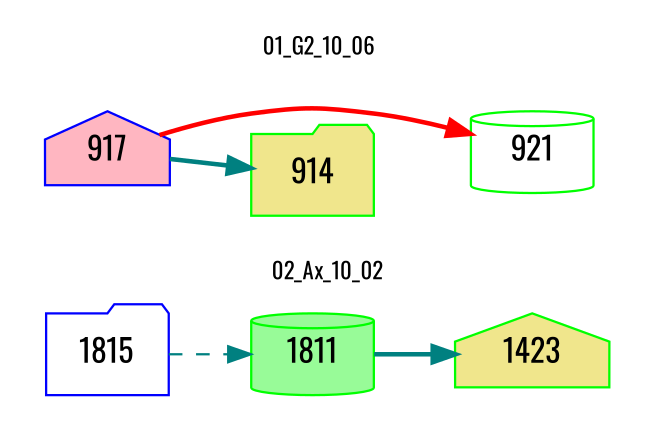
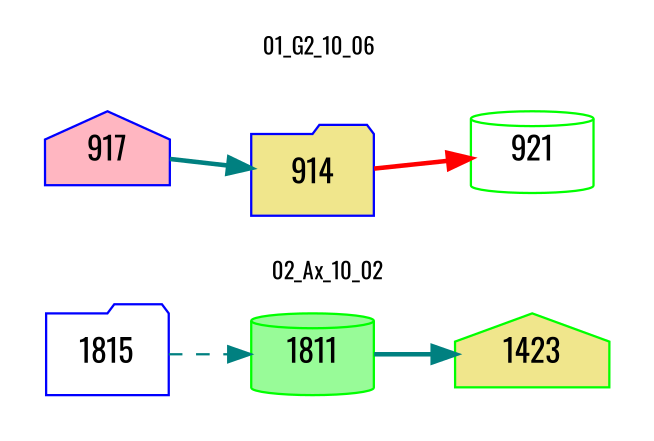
edge "917" -> "921": now "914" -> "921"
node "914": color green -> blue
